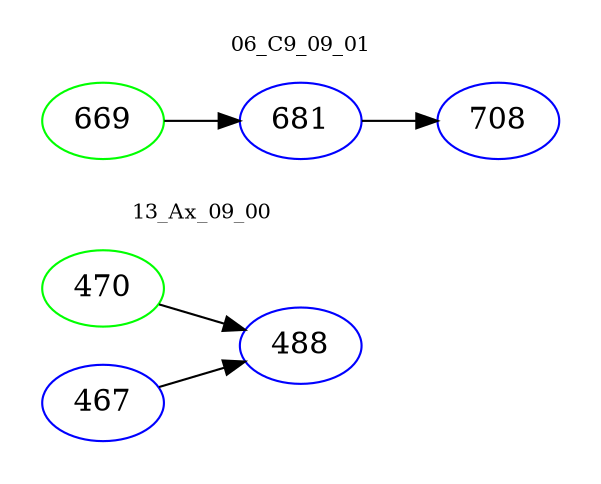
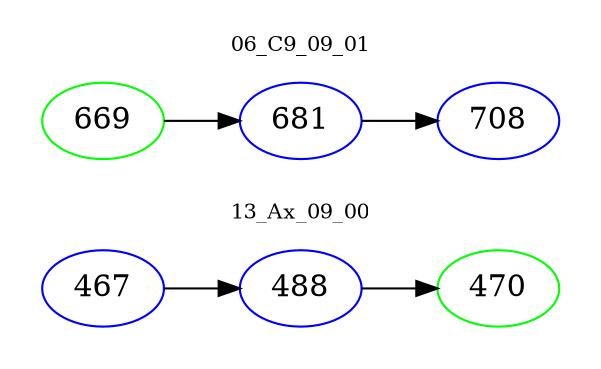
edge "470" -> "488": reversed
